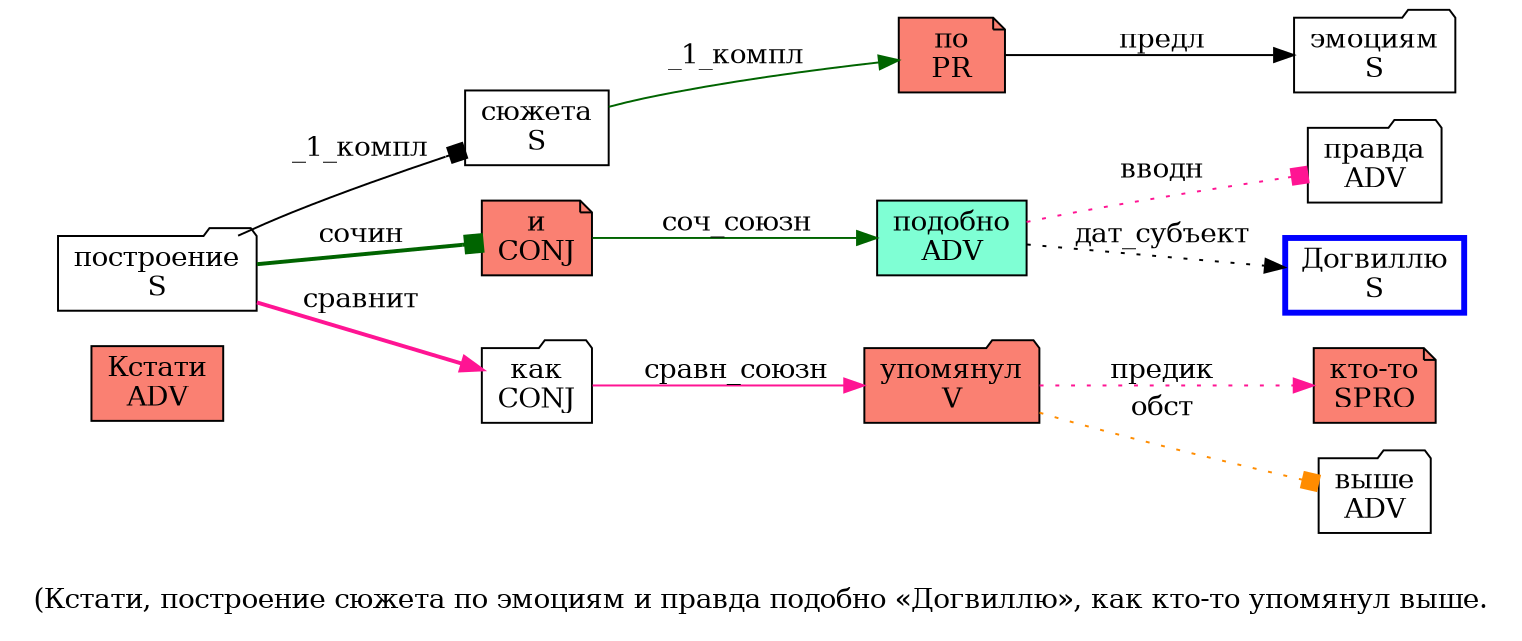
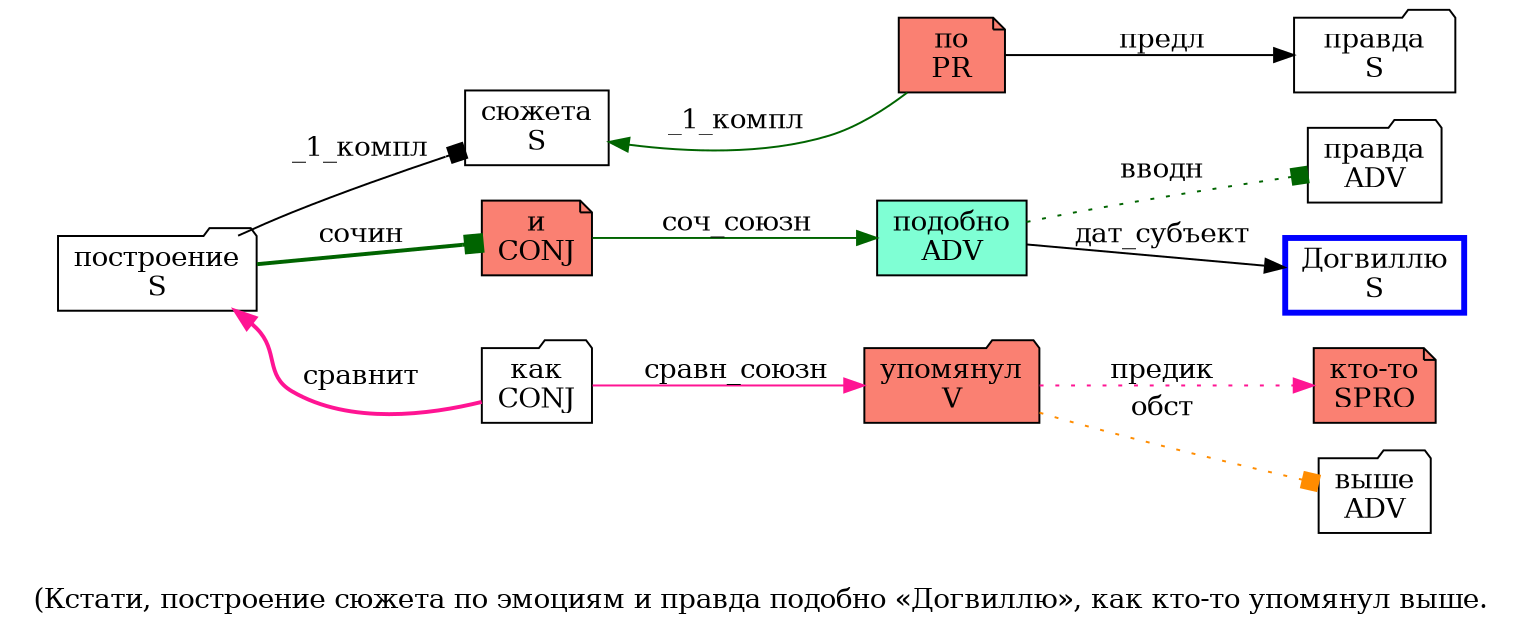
node "эмоциям S": label "эмоциям S" -> "правда S"
edge "сюжета S" -> "по PR": reversed
edge "подобно ADV" -> "правда ADV": color deeppink -> darkgreen
edge "подобно ADV" -> "Догвиллю S": style dotted -> solid
edge "построение S" -> "как CONJ": reversed
node "Кстати ADV": removed
